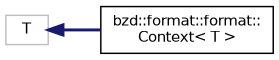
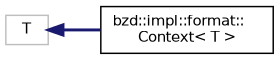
node "bzd::format::format:: Context< T >": label "bzd::format::format:: Context< T >" -> "bzd::impl::format:: Context< T >"
